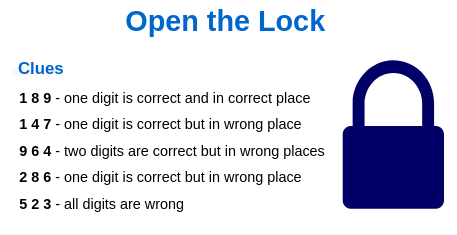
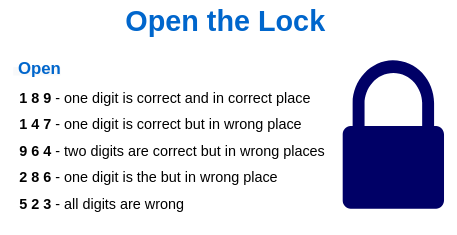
node "Clues": label "Clues" -> "Open"
node "1 8 9 - one digit is correct and in correct place 1 4 7 - one digit is correct but in wrong place 9 6 4 - two digits are correct but in wrong places 2 8 6 - one digit is correct but in wrong place 5 2 3 - all digits are wrong": label "1 8 9 - one digit is correct and in correct place 1 4 7 - one digit is correct but in wrong place 9 6 4 - two digits are correct but in wrong places 2 8 6 - one digit is correct but in wrong place 5 2 3 - all digits are wrong" -> "1 8 9 - one digit is correct and in correct place 1 4 7 - one digit is correct but in wrong place 9 6 4 - two digits are correct but in wrong places 2 8 6 - one digit is the but in wrong place 5 2 3 - all digits are wrong"
